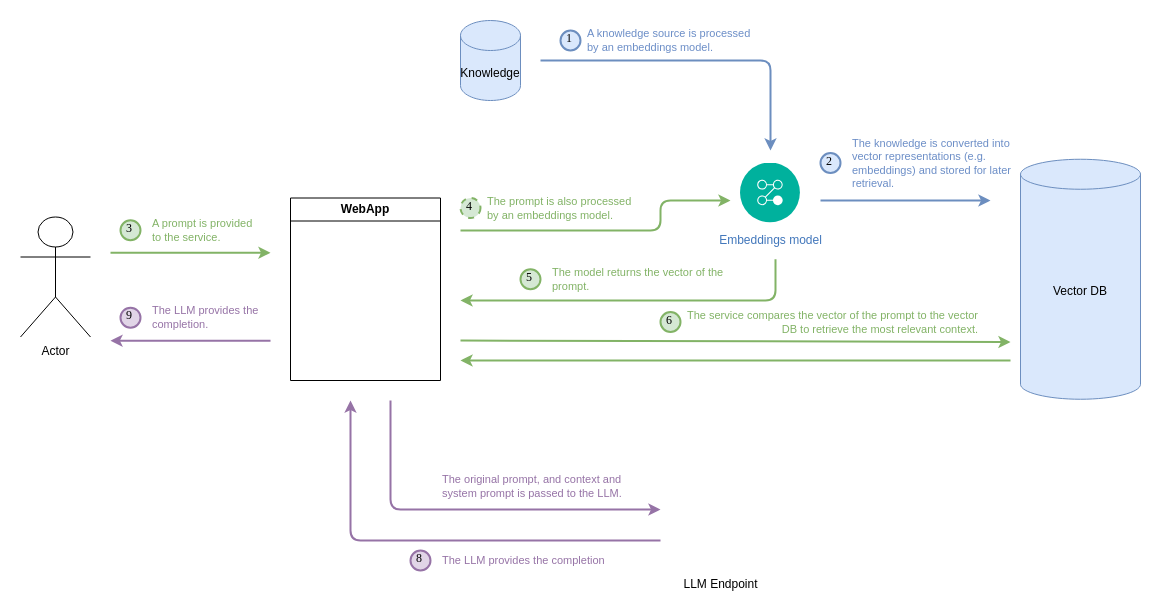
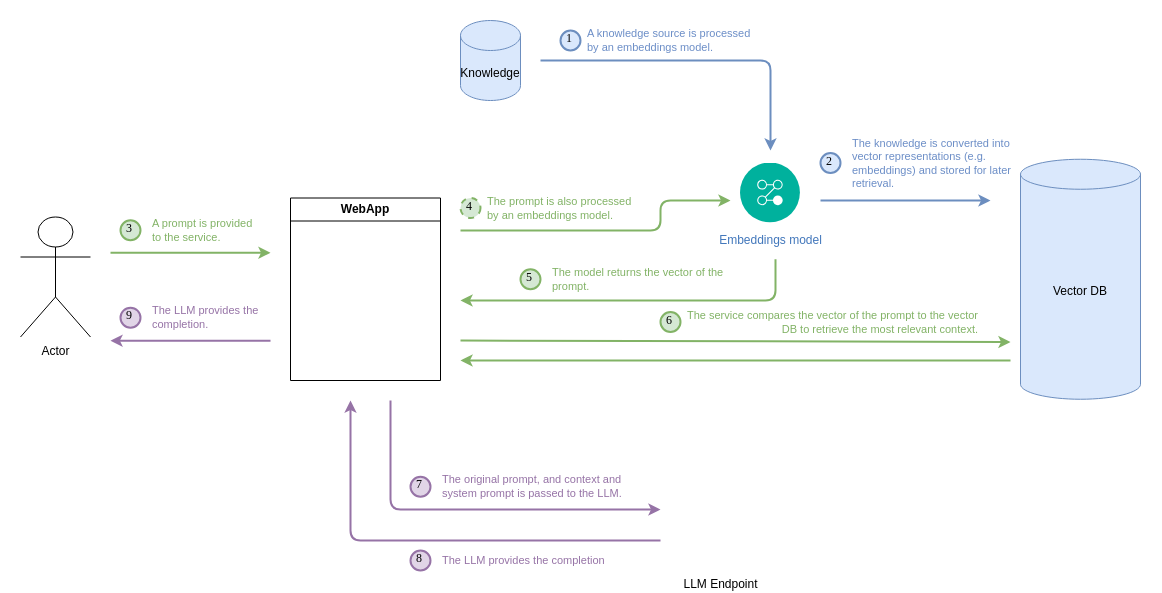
node "7": added
